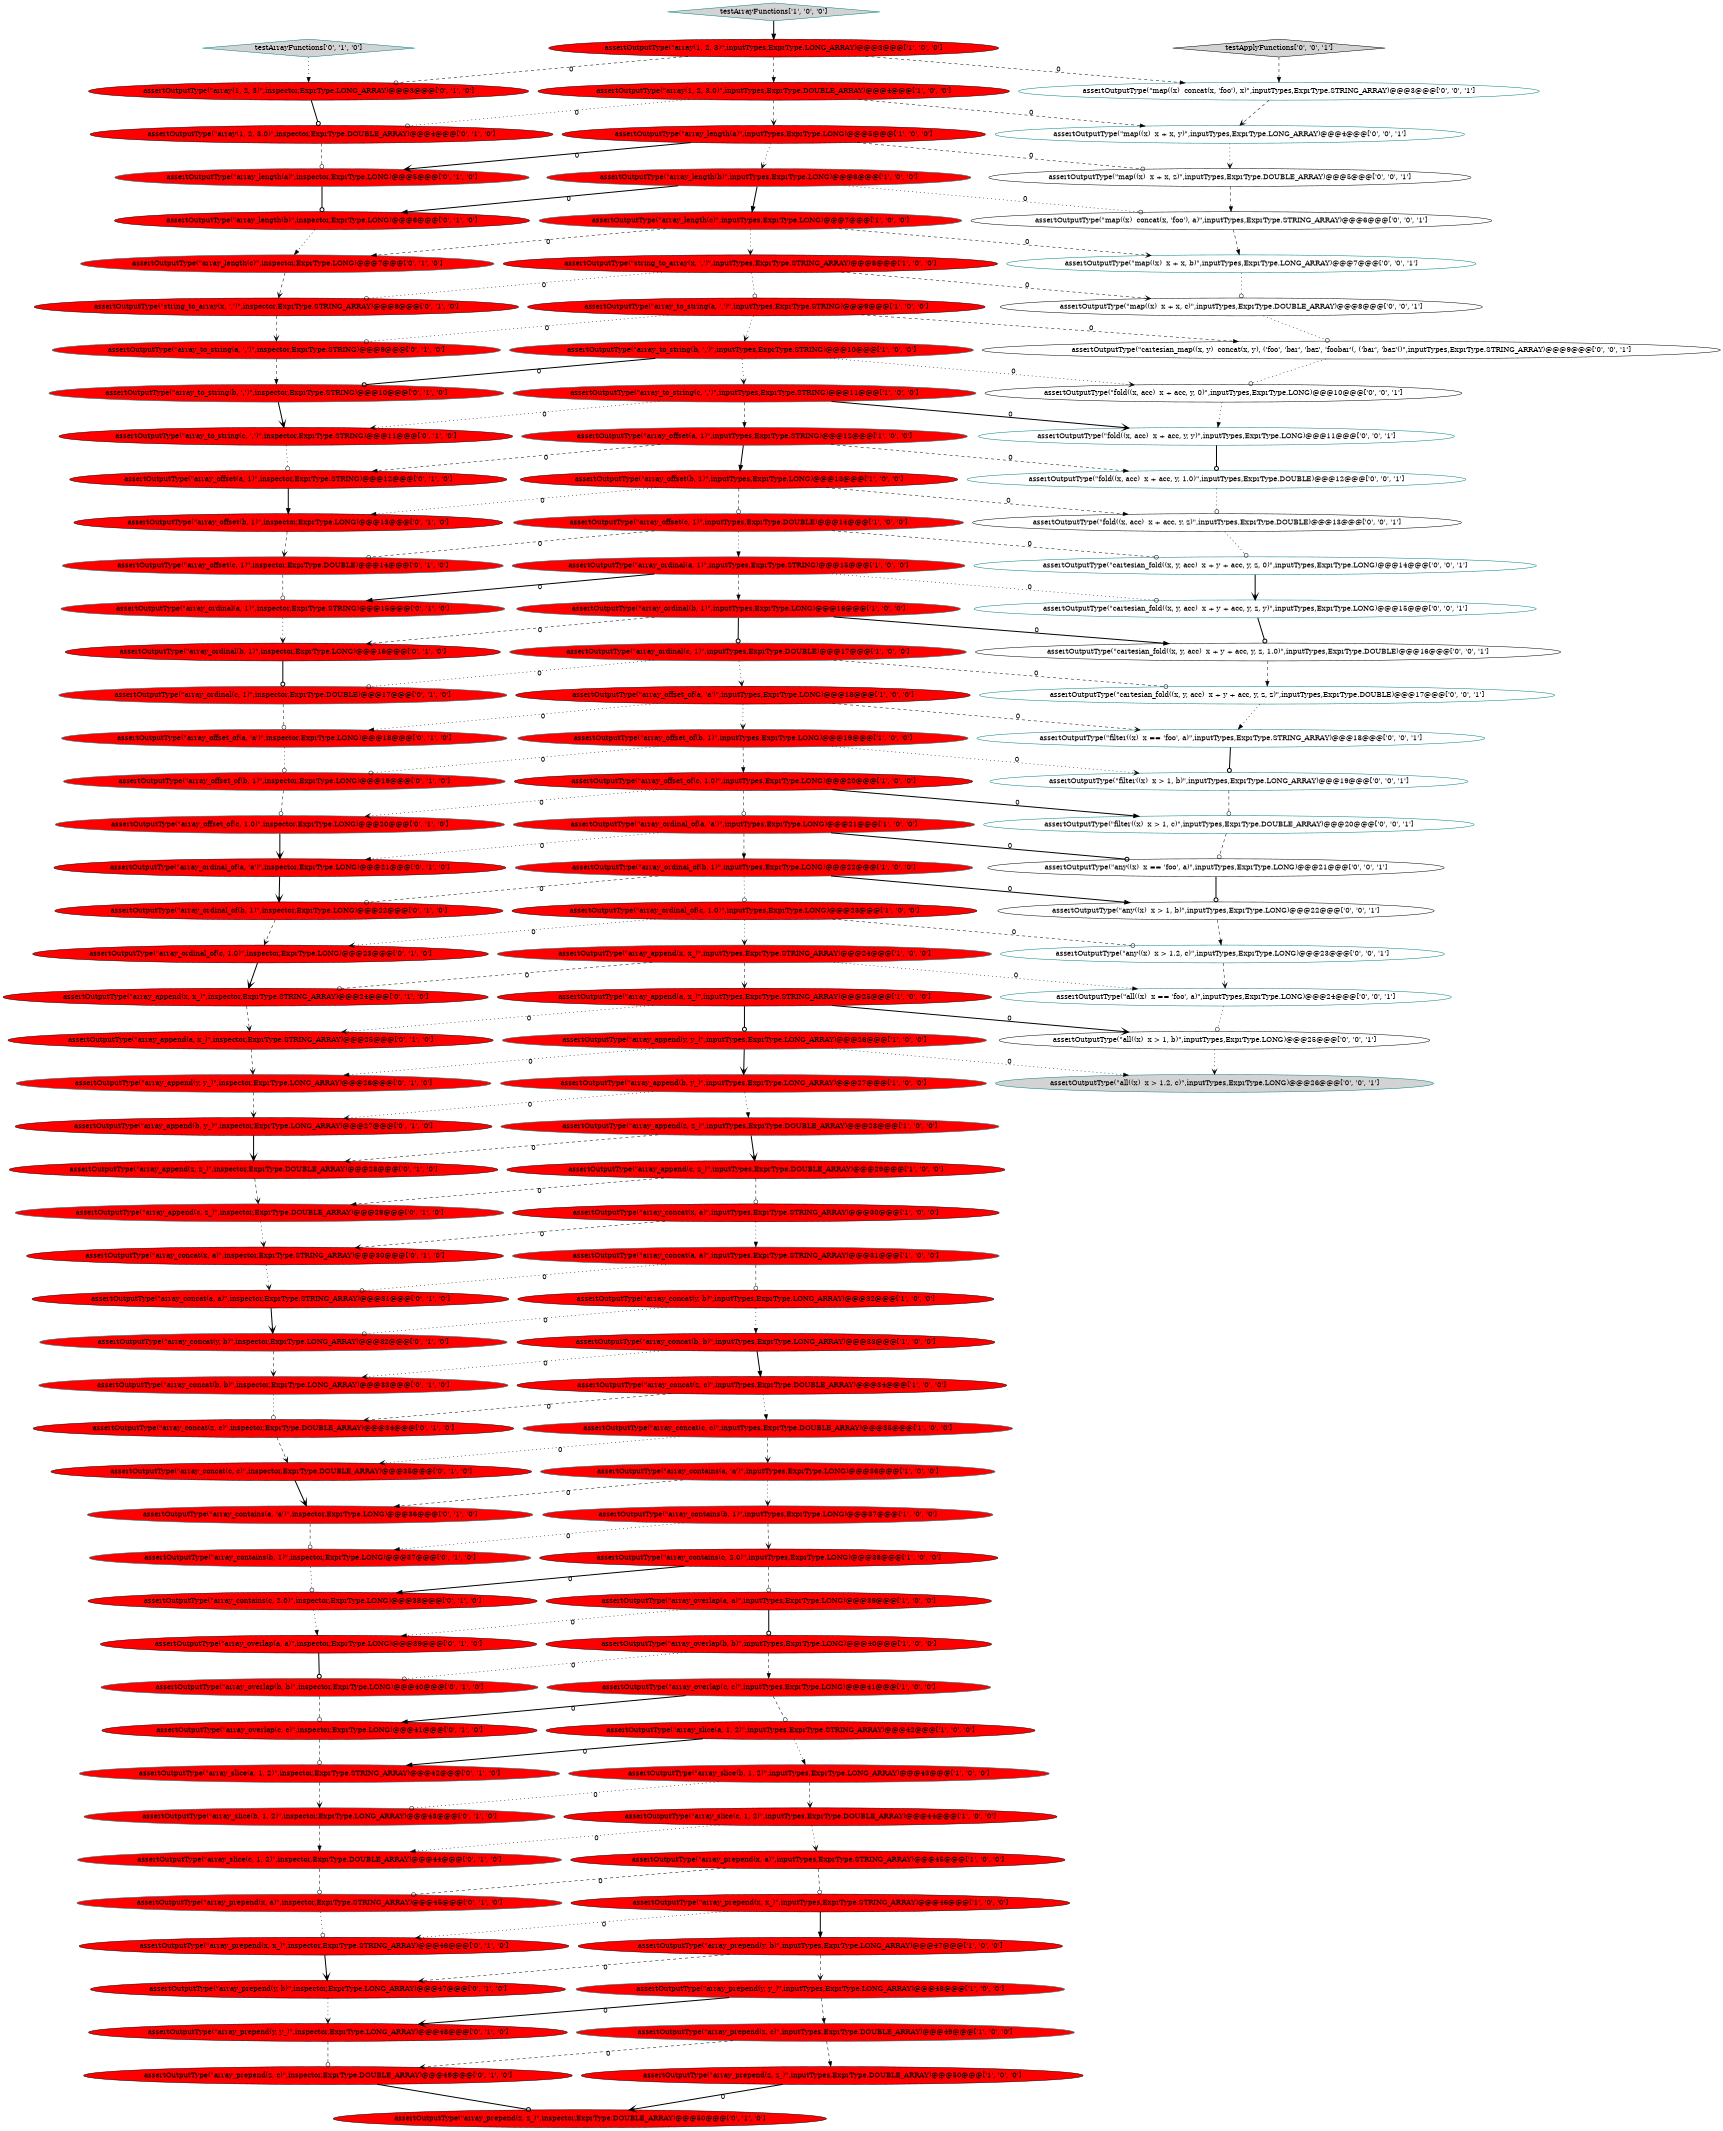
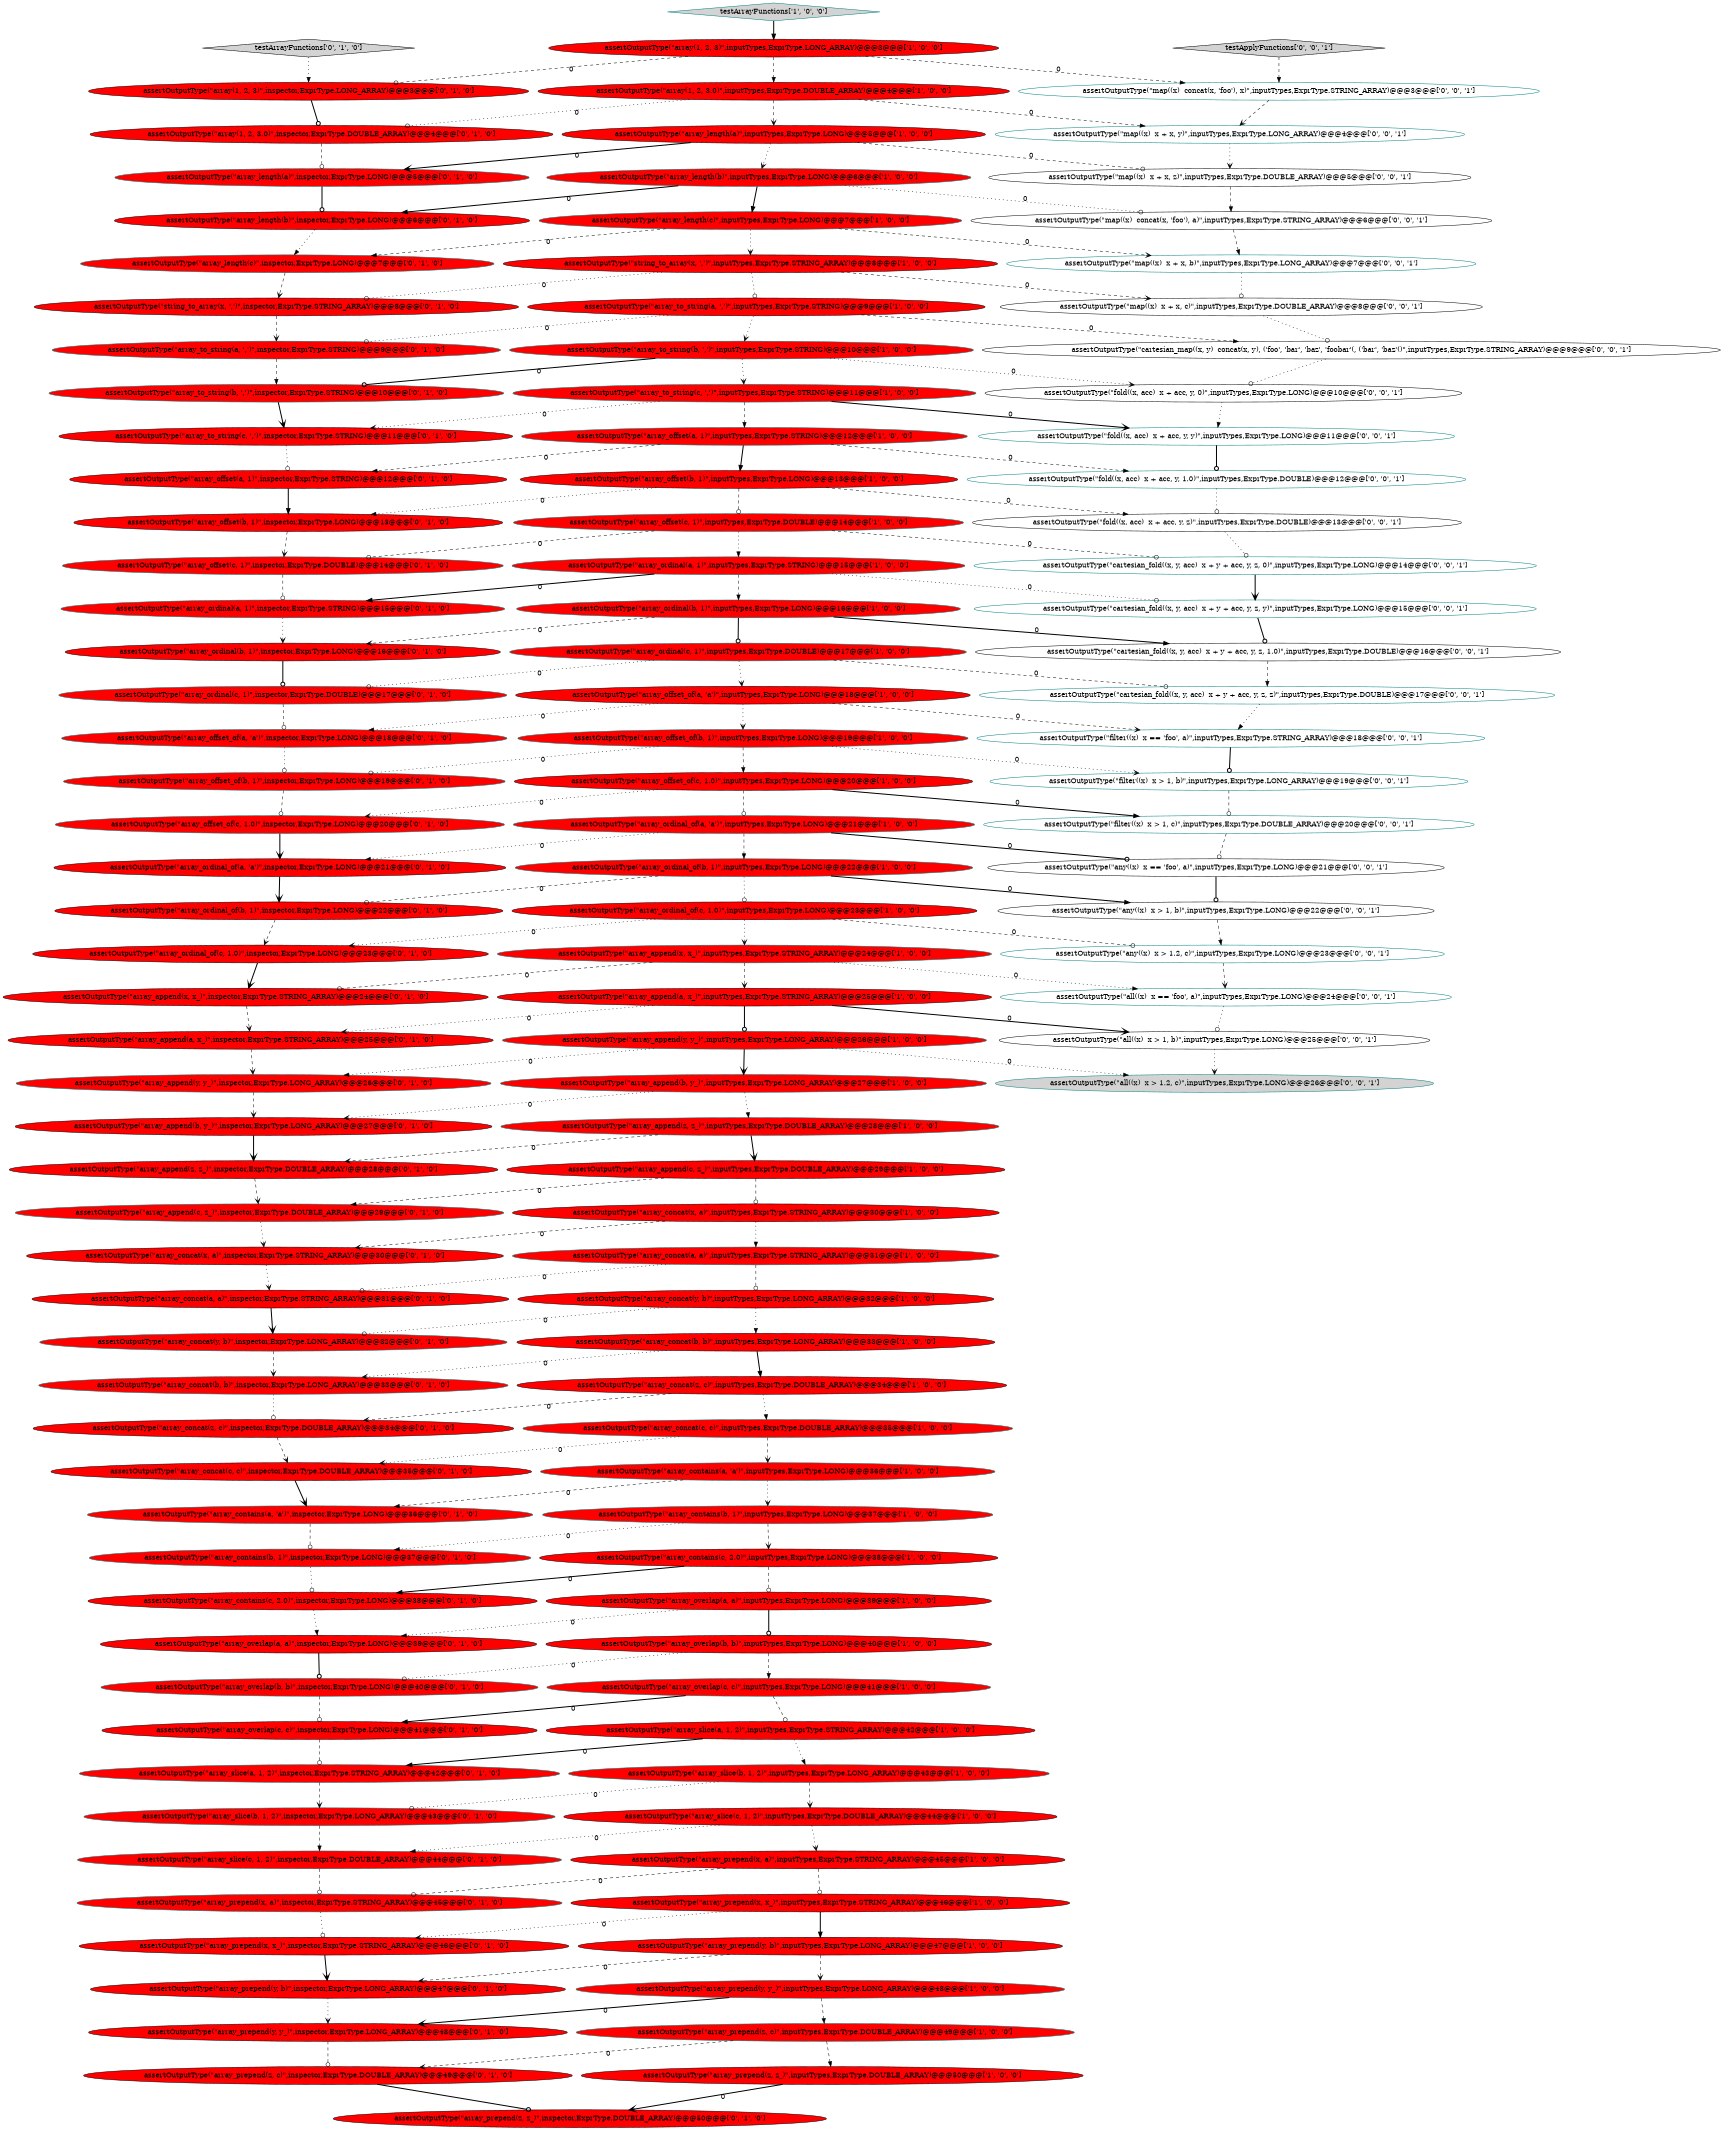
node "testArrayFunctions['0', '1', '0']": color teal -> black
